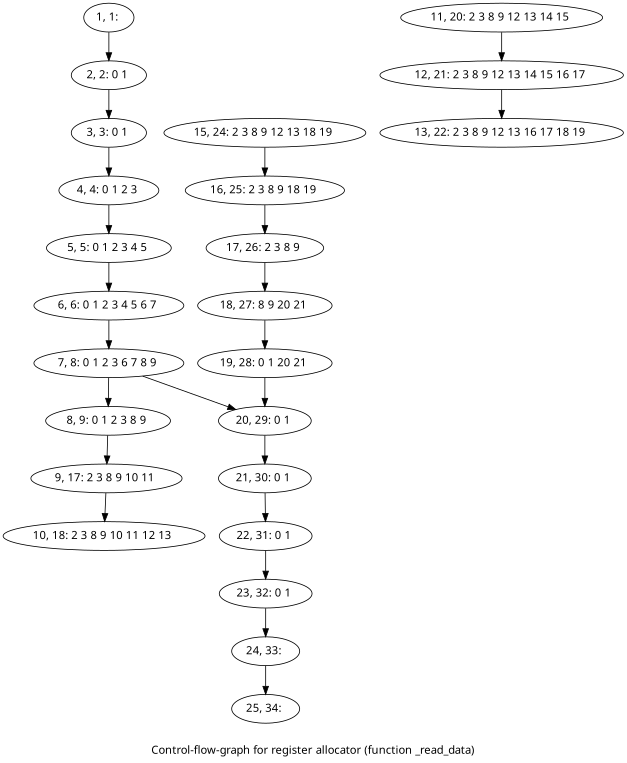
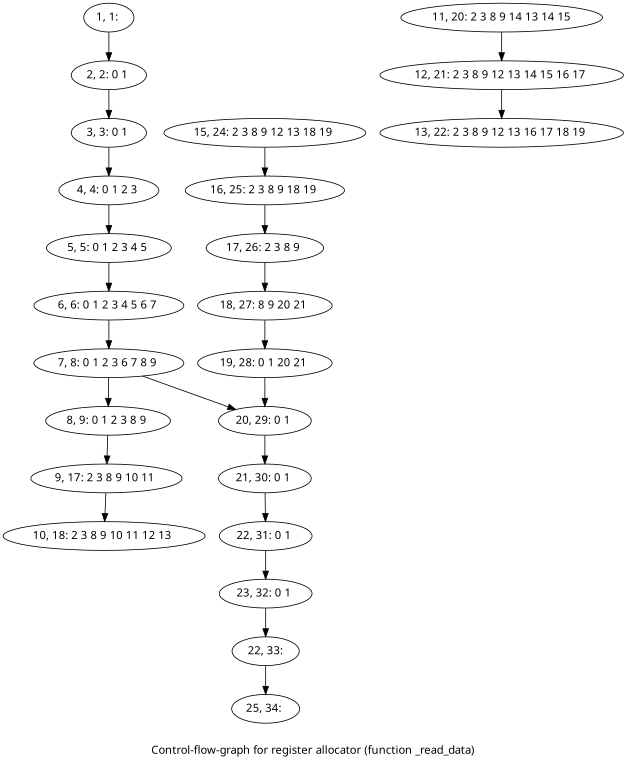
node "11, 20: 2 3 8 9 12 13 14 15": label "11, 20: 2 3 8 9 12 13 14 15" -> "11, 20: 2 3 8 9 14 13 14 15"
node "24, 33:": label "24, 33:" -> "22, 33:"
